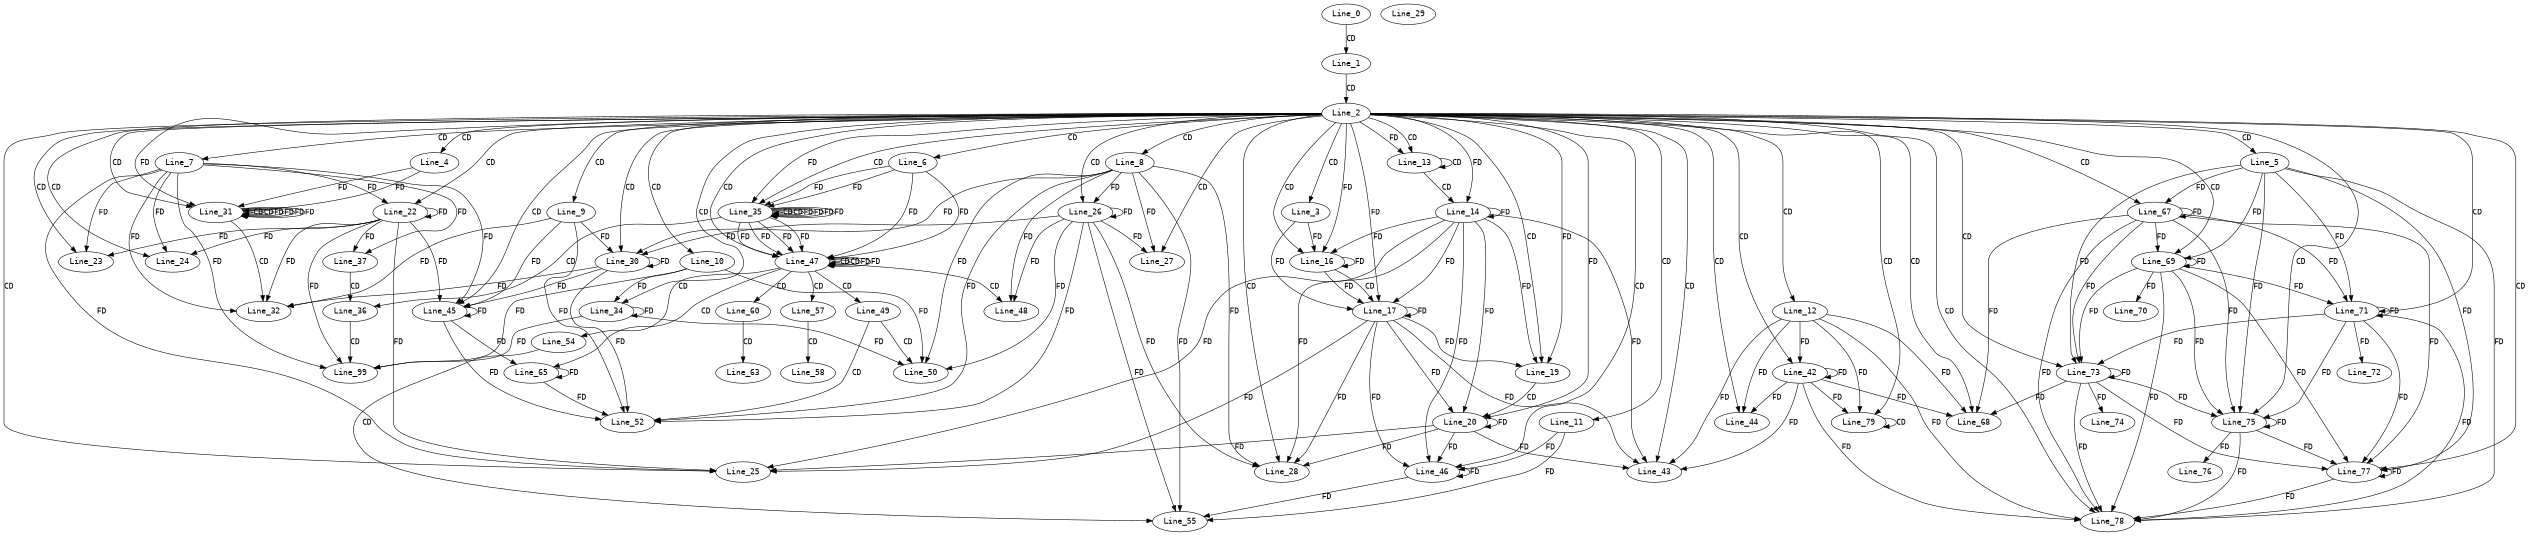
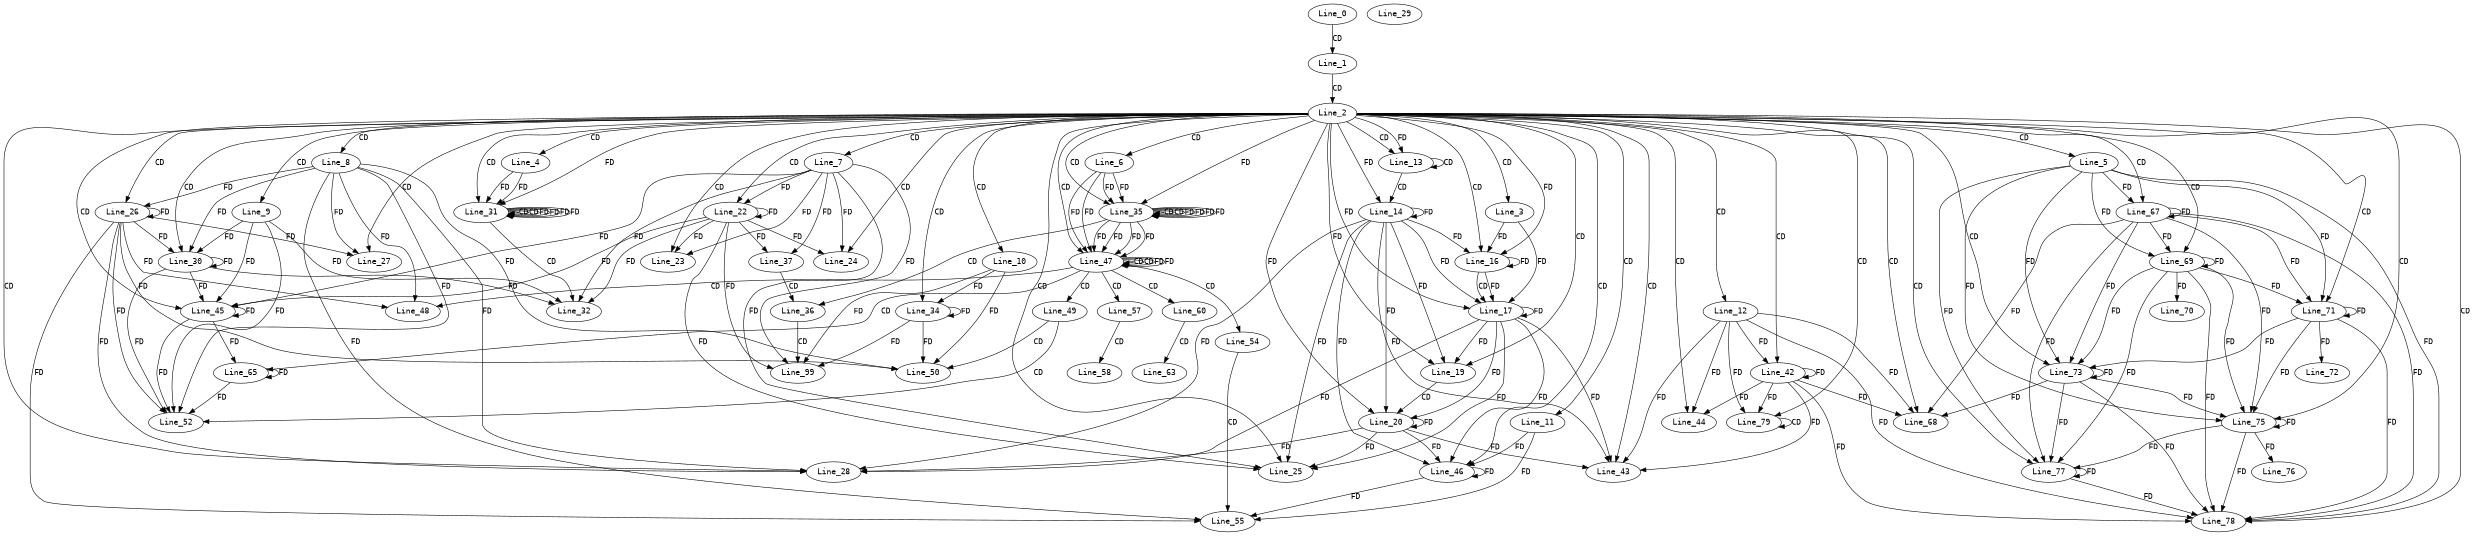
edge "Line_71" -> "Line_77": removed, label "FD"
node "Line_74": removed
